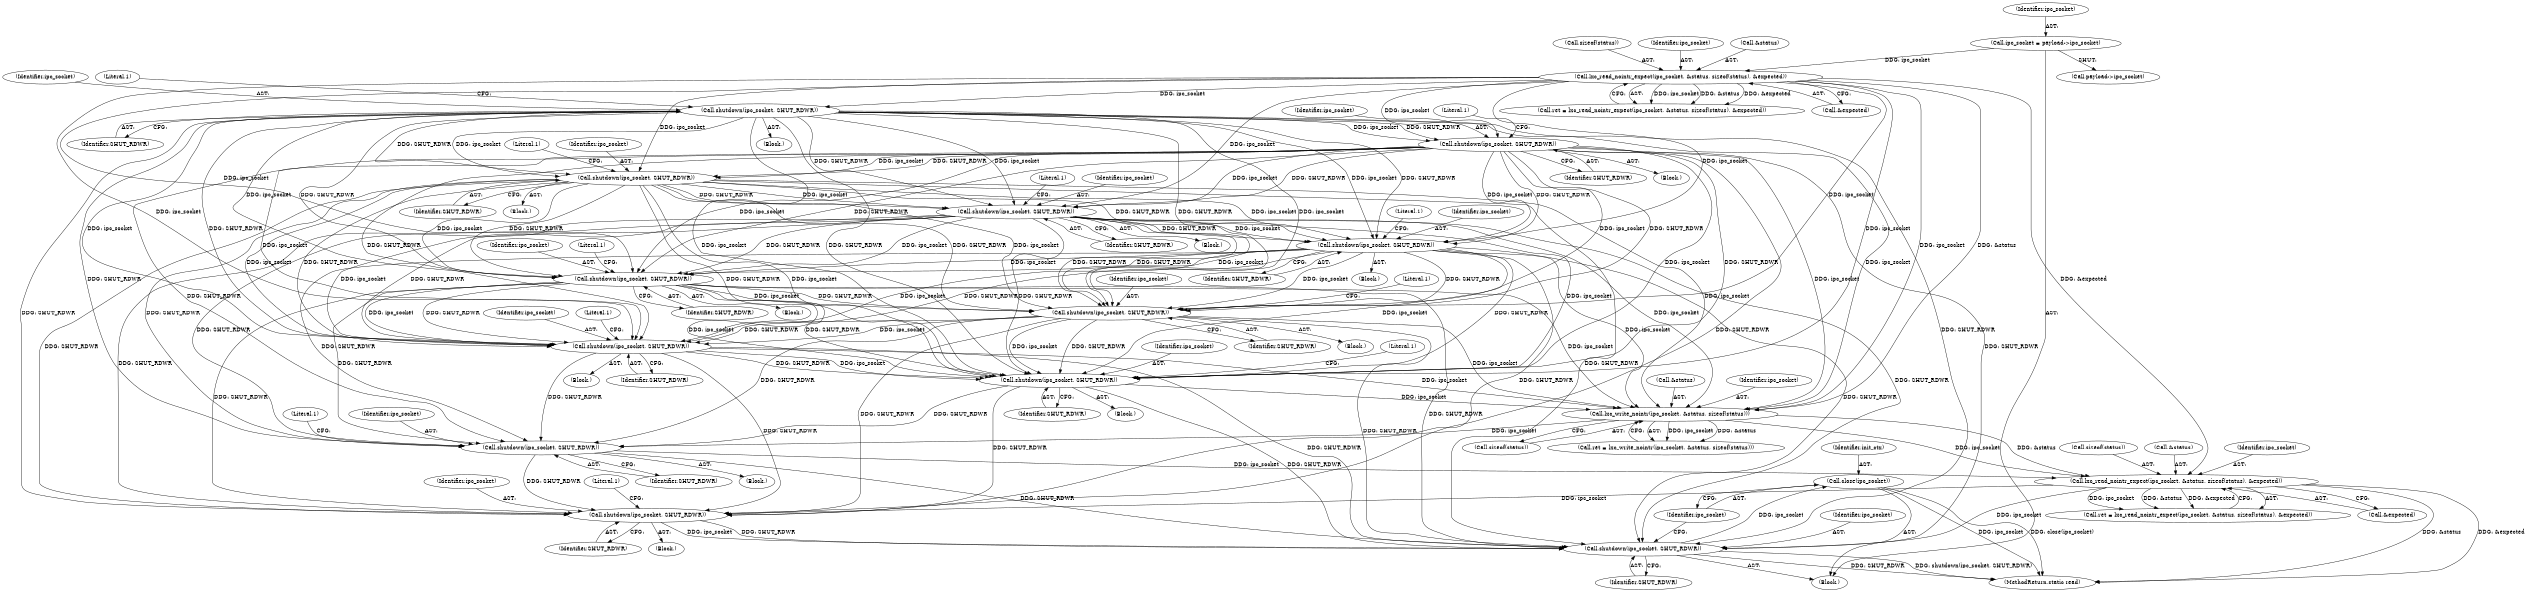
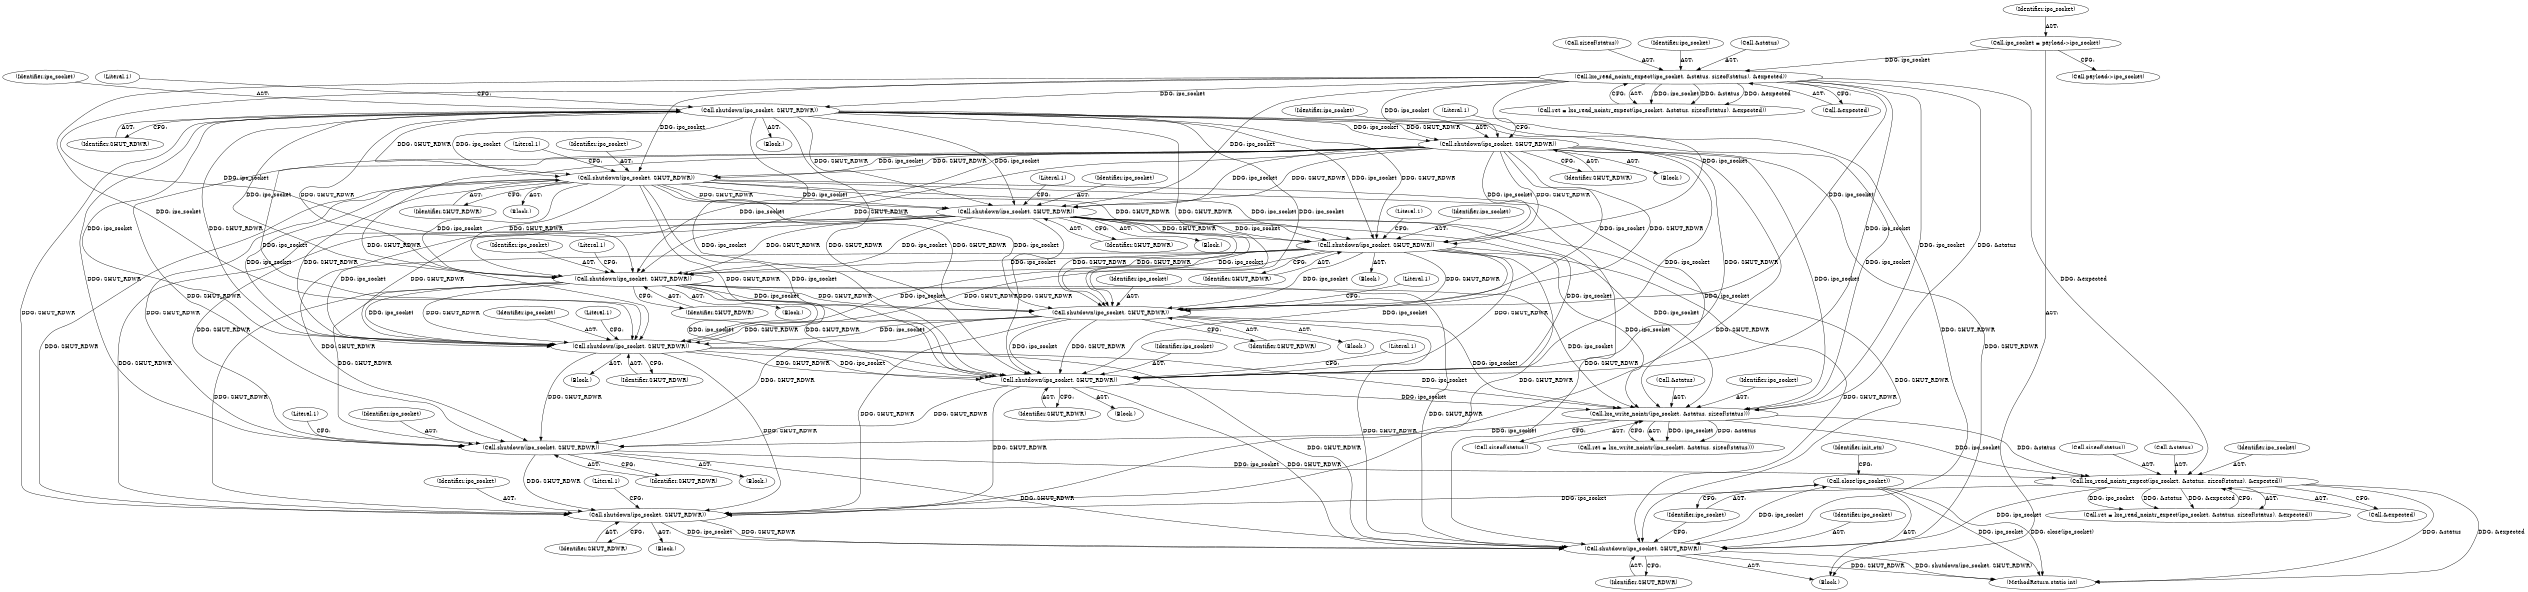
edge "(Call,ipc_socket = payload->ipc_socket)" -> "(Call,payload->ipc_socket)": label "SHUT: " -> "CFG: "
edge "(Identifier,init_ctx)" -> "(Call,close(ipc_socket))": label "AST: " -> "CFG: "
node "(MethodReturn,static read)": label "(MethodReturn,static read)" -> "(MethodReturn,static int)"
